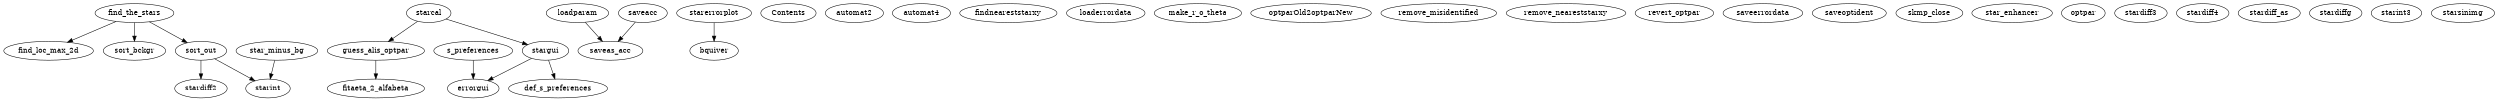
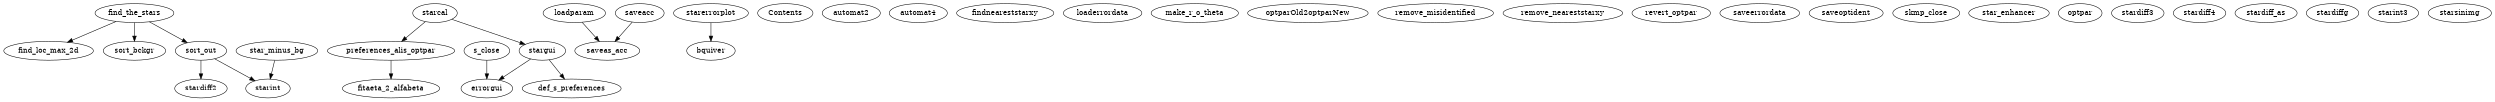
node "guess_alis_optpar": label "guess_alis_optpar" -> "preferences_alis_optpar"
node "s_preferences": label "s_preferences" -> "s_close"
